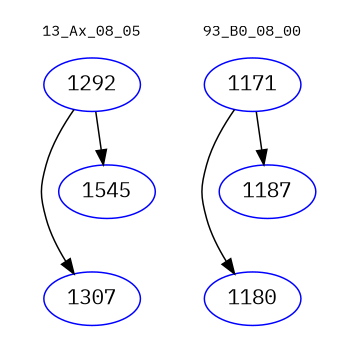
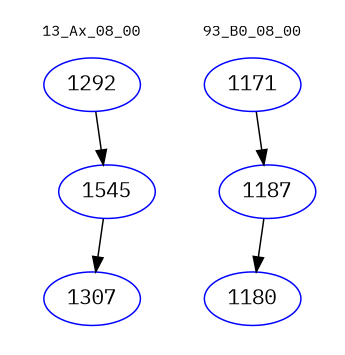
cluster "13_Ax_08_05": label "13_Ax_08_05" -> "13_Ax_08_00"
edge "1292" -> "1307": now "1545" -> "1307"
edge "1171" -> "1180": now "1187" -> "1180"
